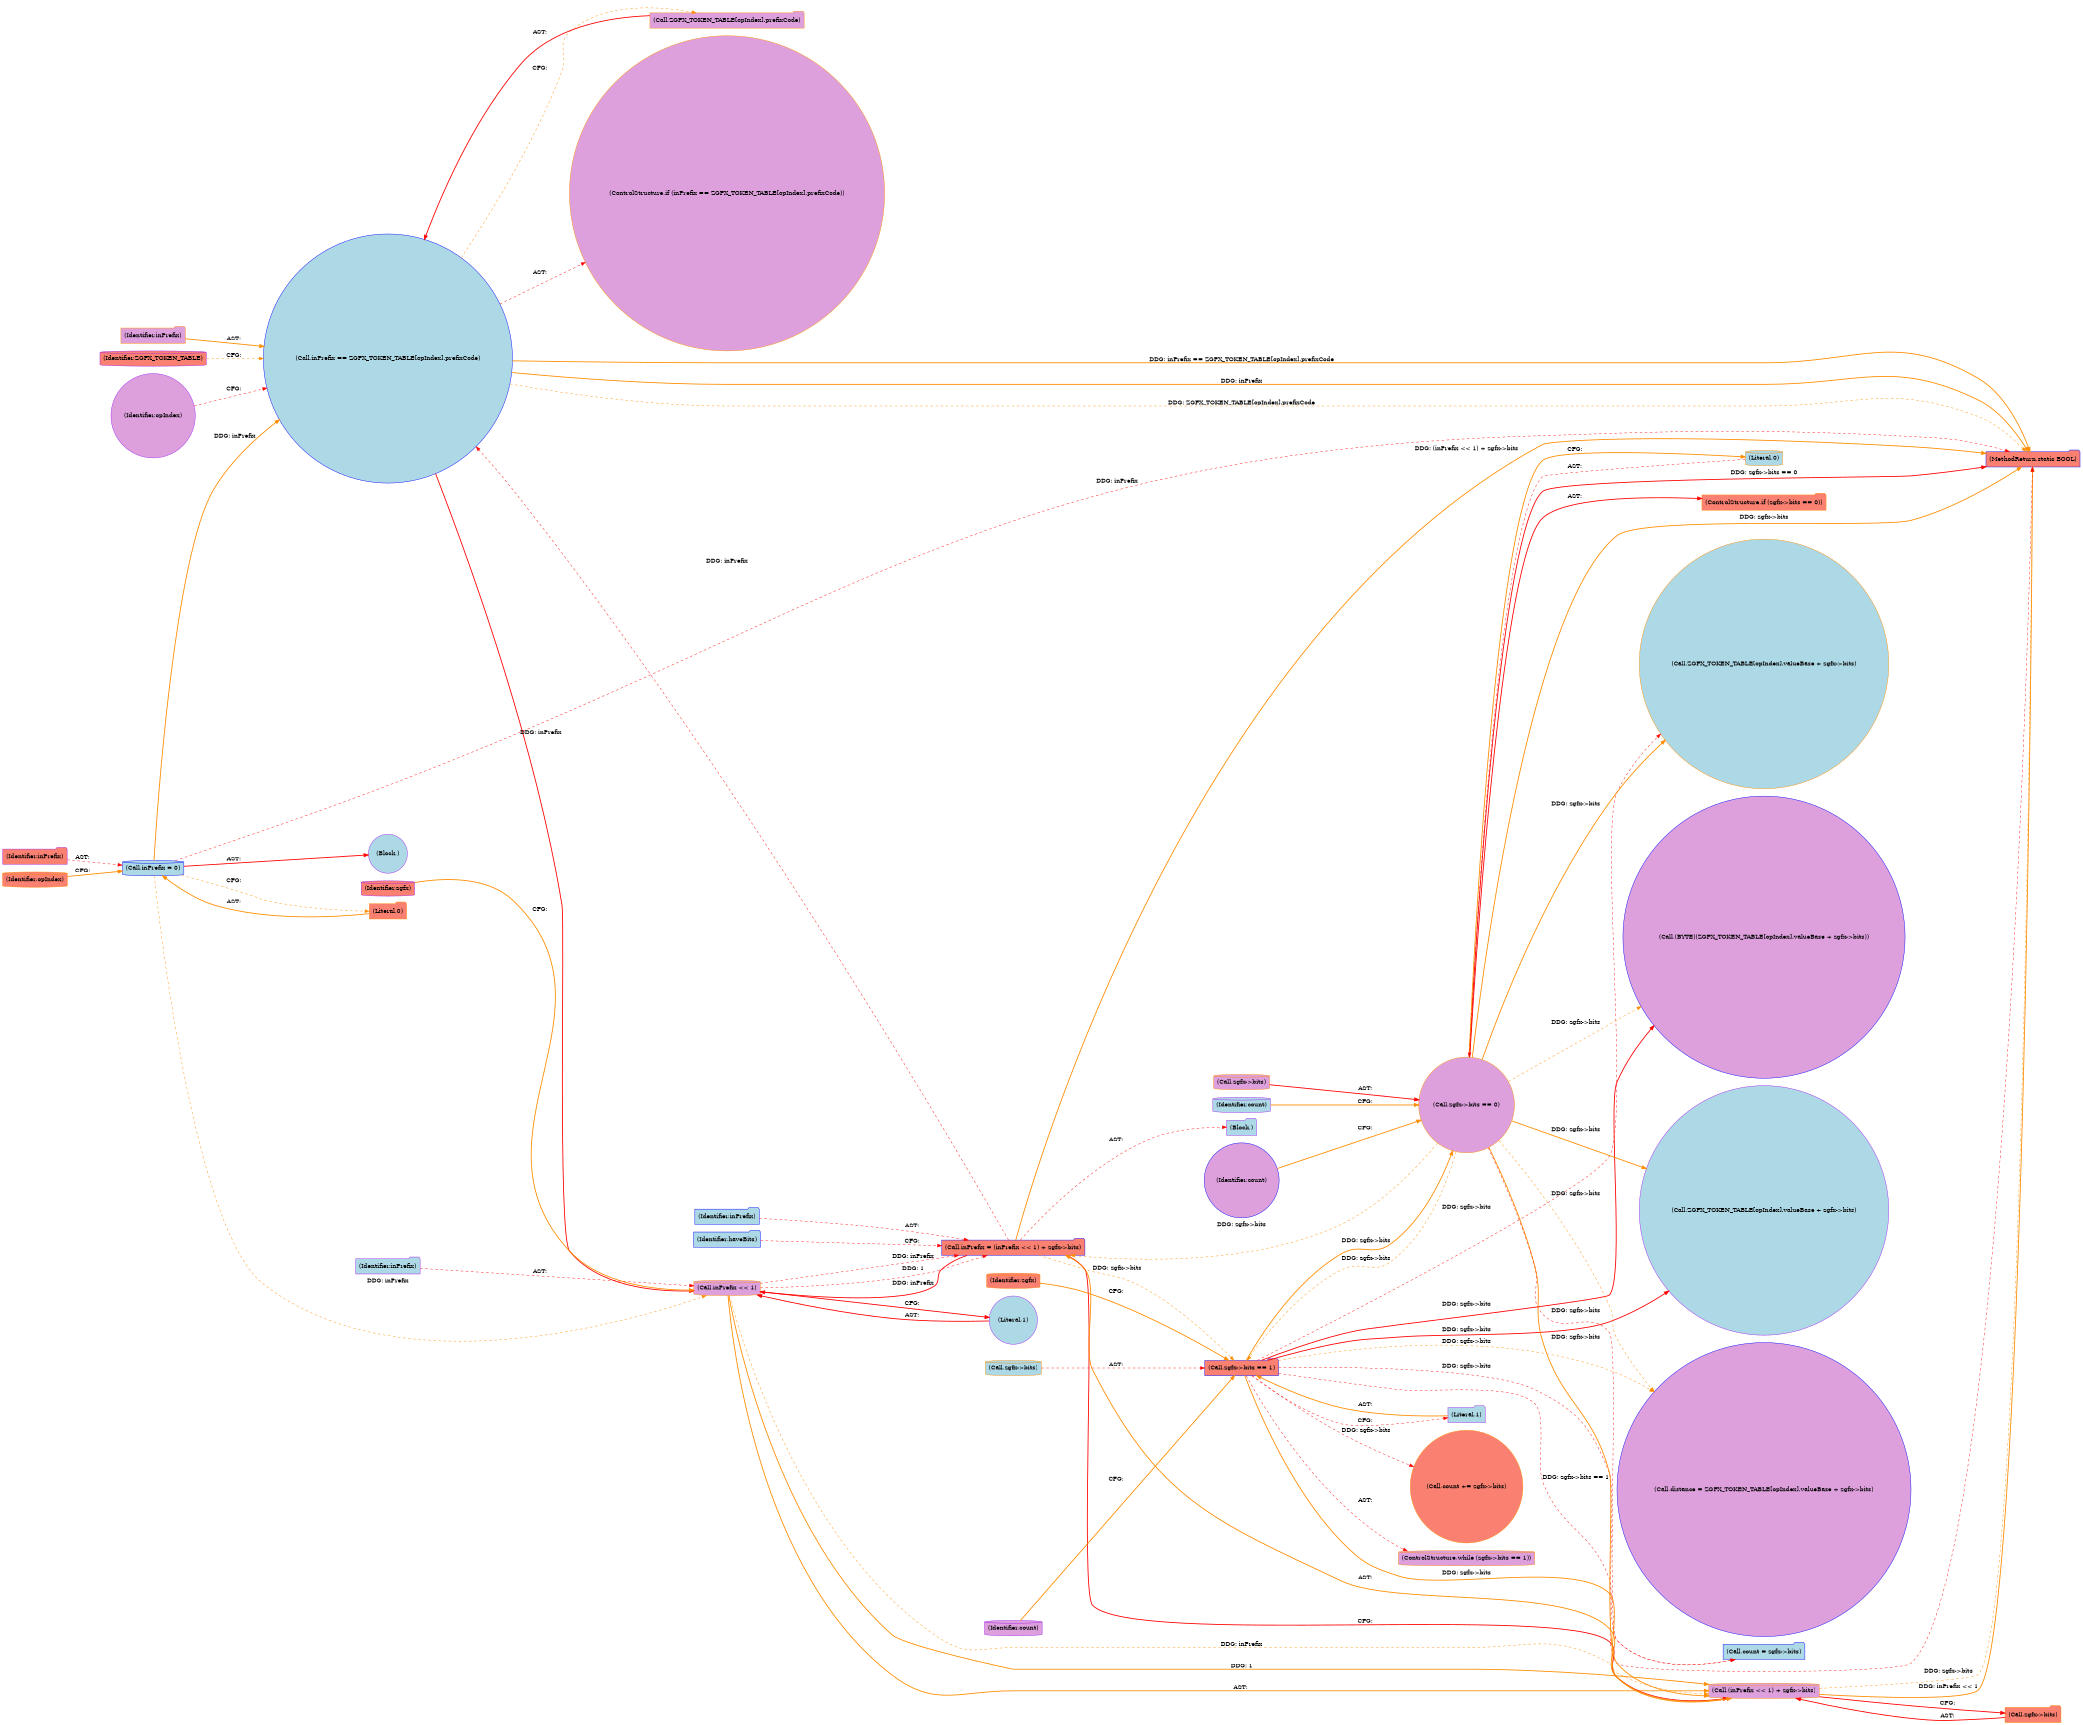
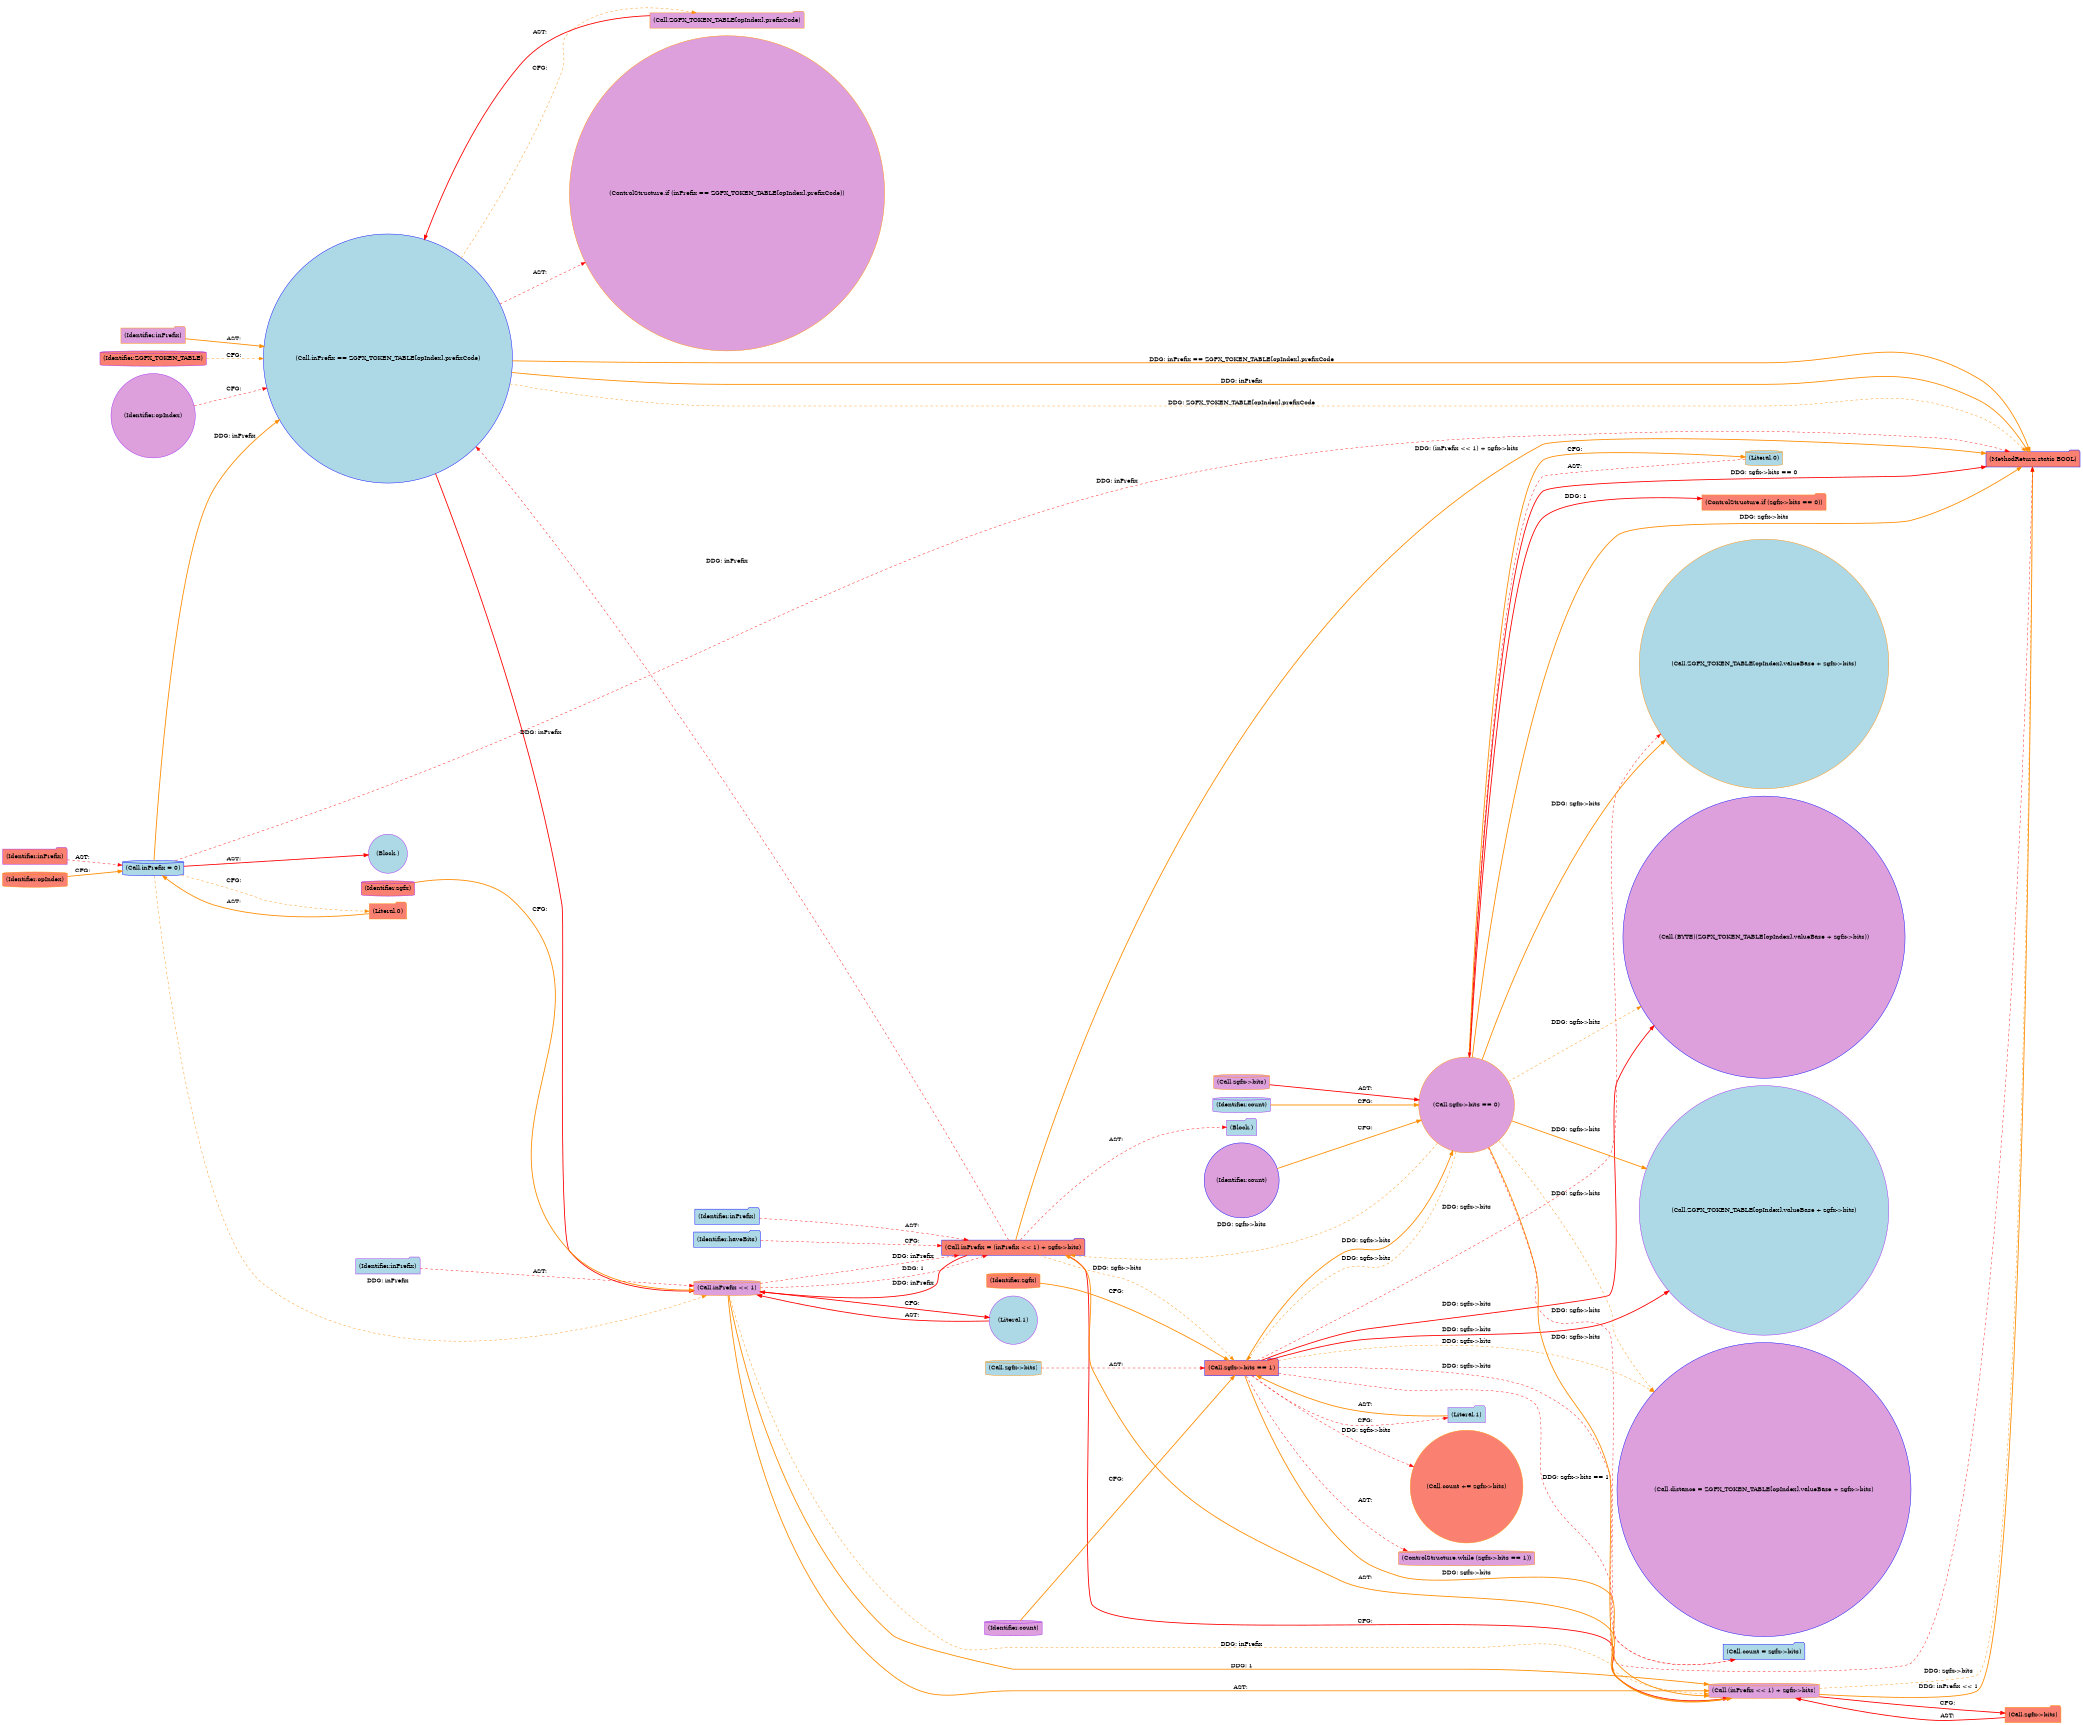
edge "(Call,zgfx->bits == 0)" -> "(ControlStructure,if (zgfx->bits == 0))": label "AST: " -> "DDG: 1"
